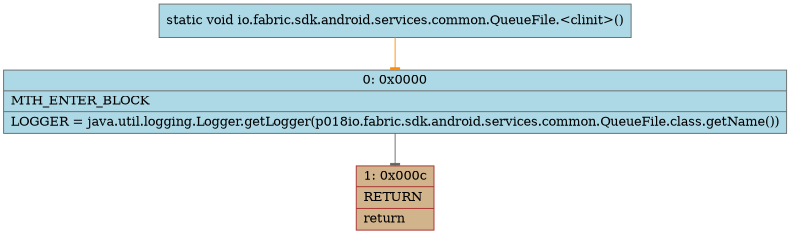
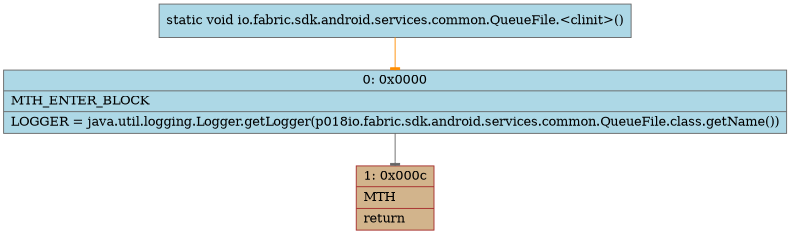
node "1: 0x000c": text "RETURN" -> "MTH"
